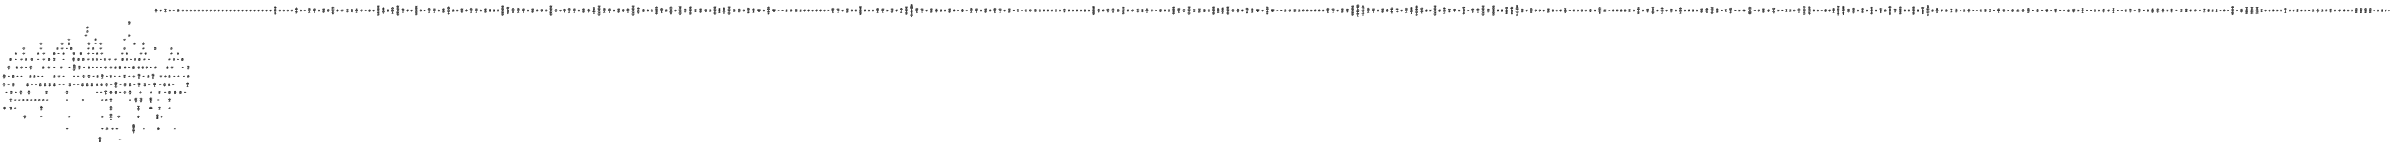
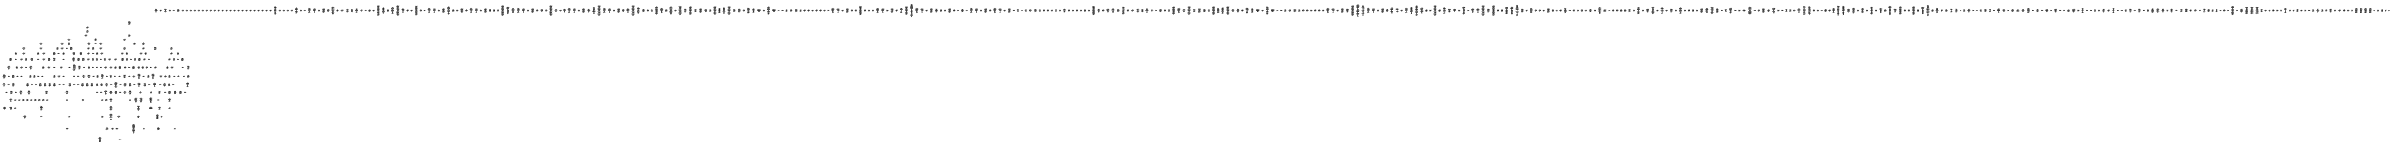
node "# 0x2cc8 PUSHX Data PUSHX Data JUMP": removed
